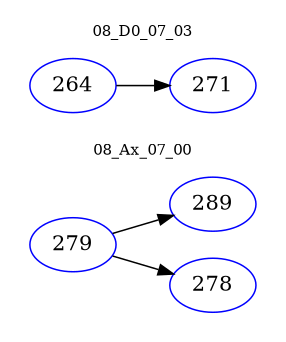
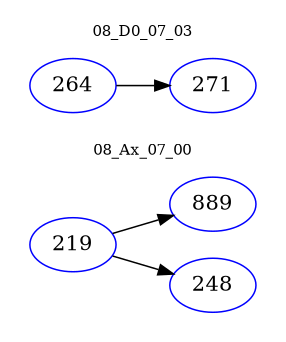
node "289": label "289" -> "889"
node "279": label "279" -> "219"
node "278": label "278" -> "248"
